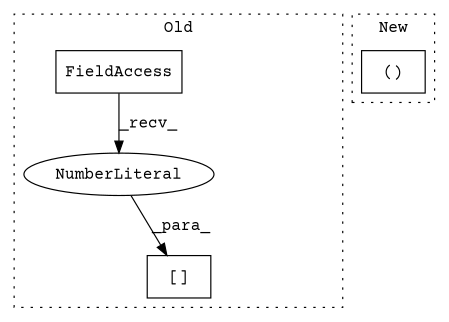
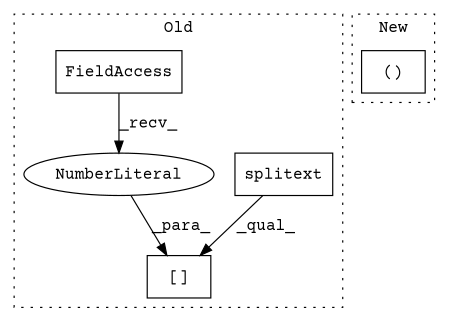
node "splitext": added
